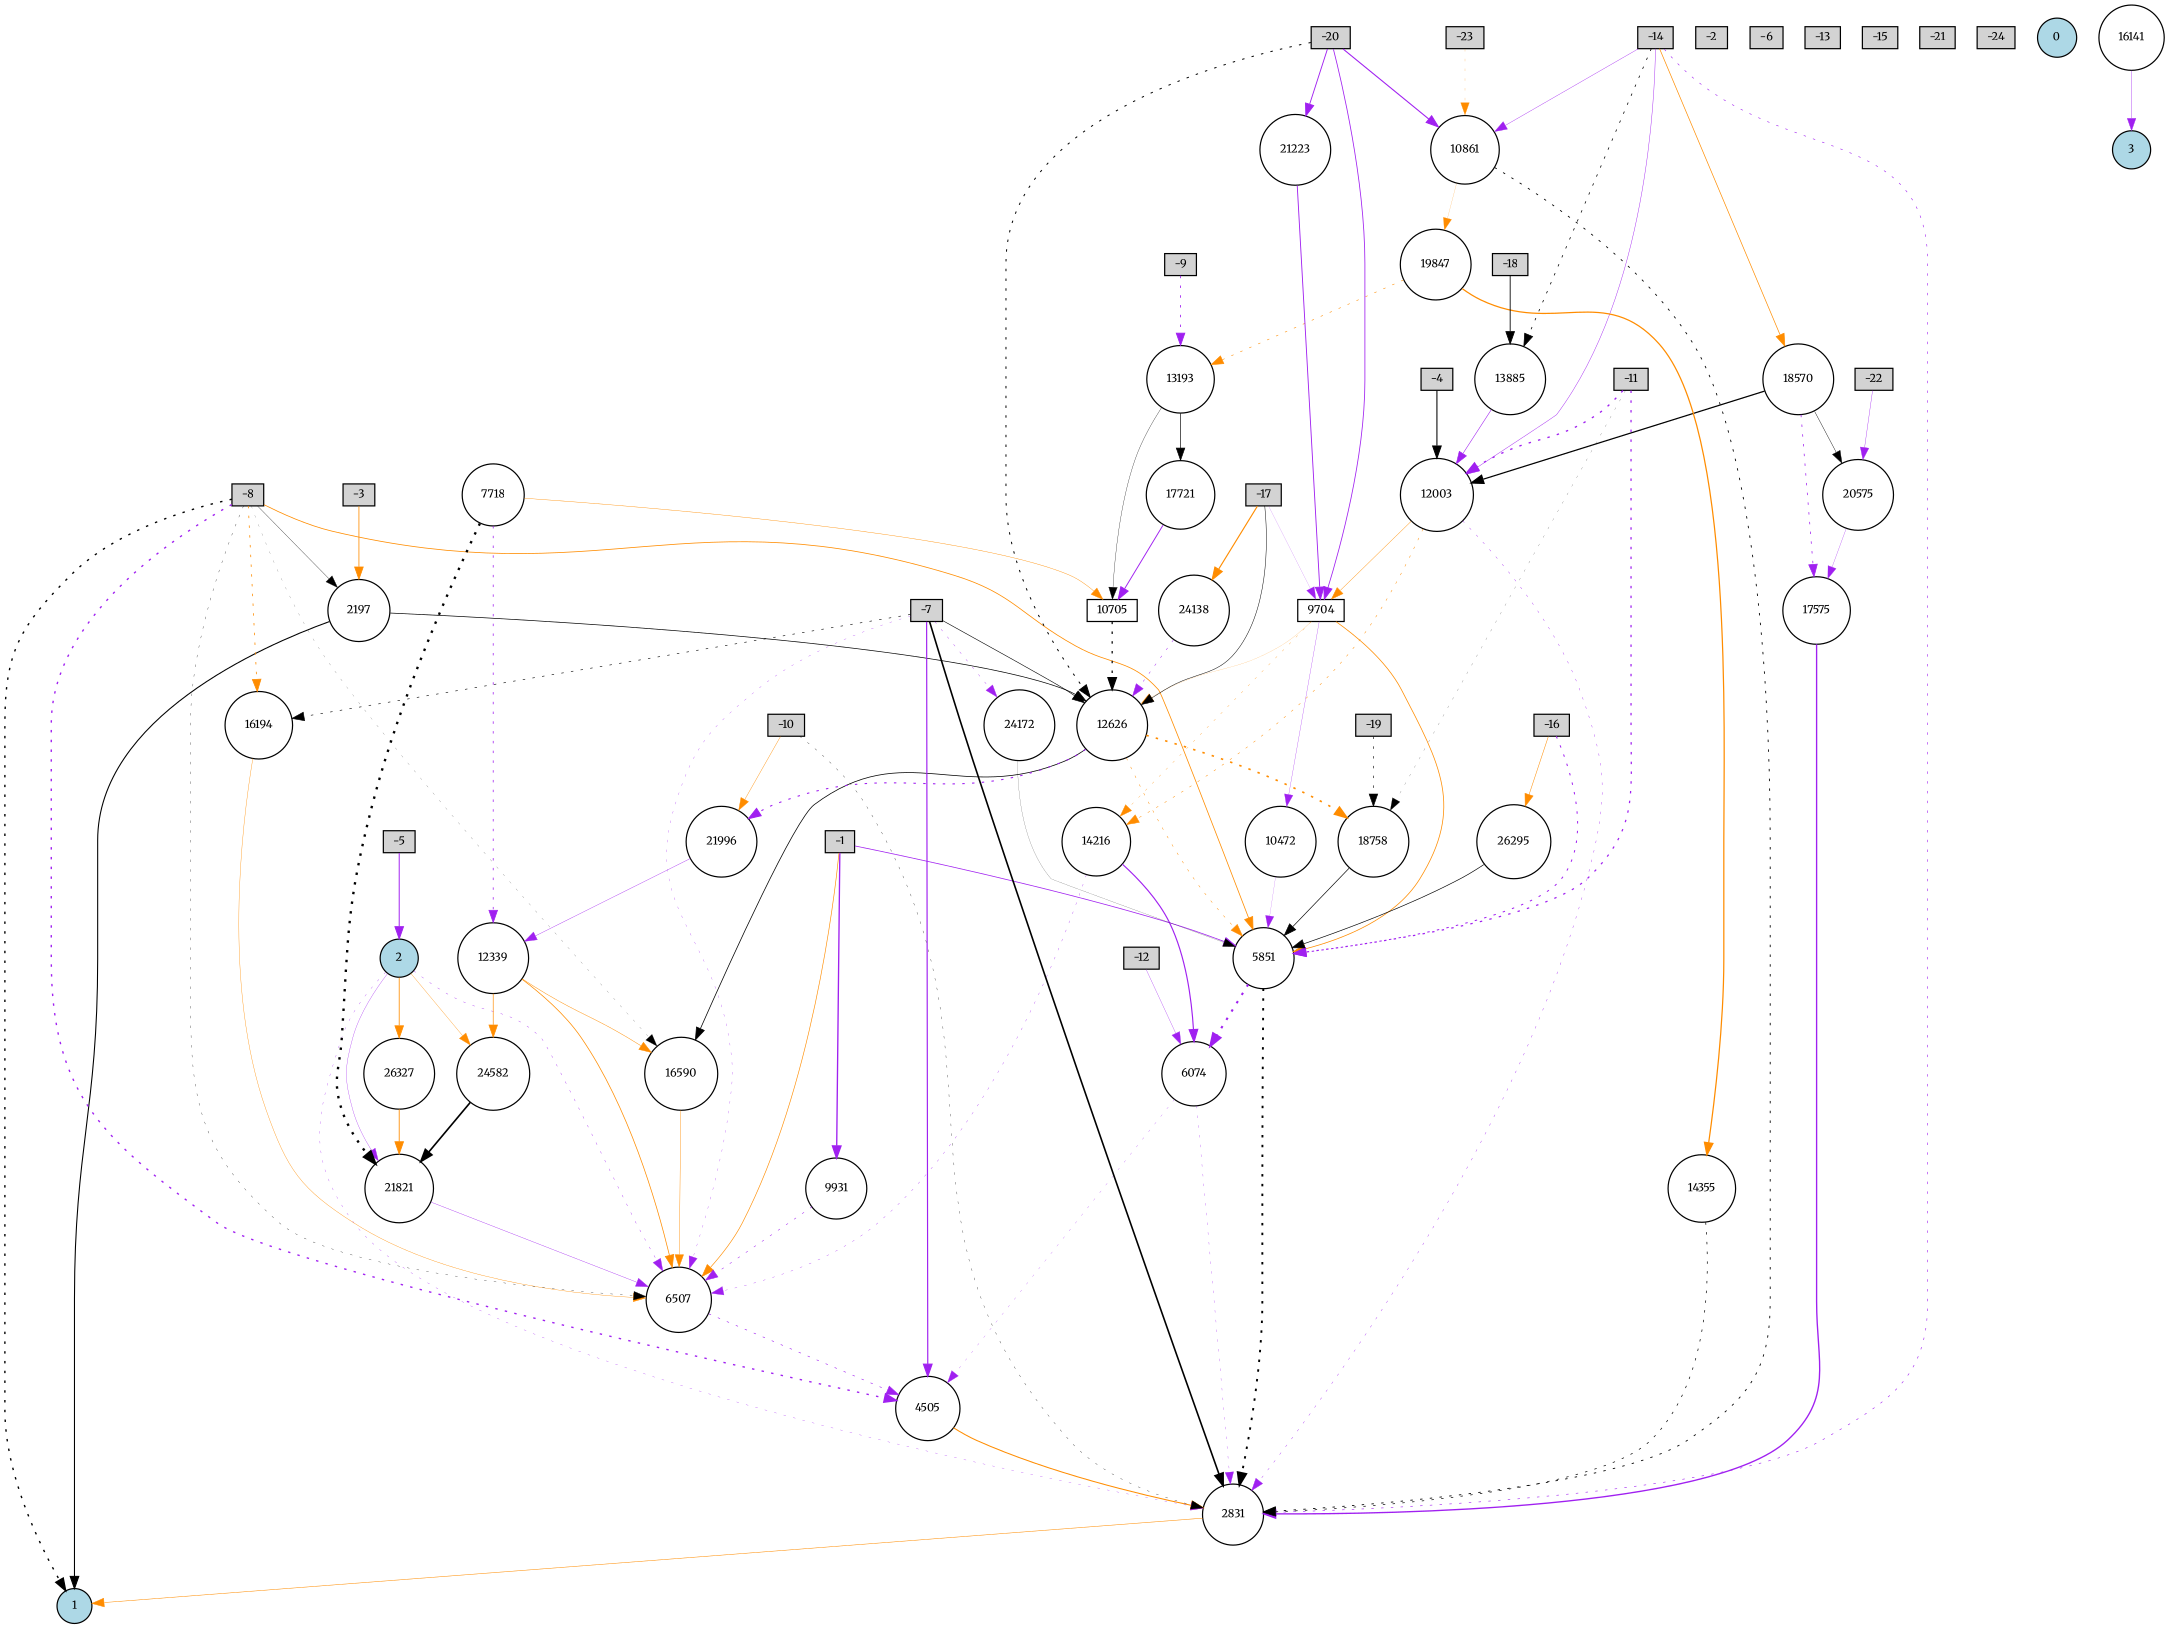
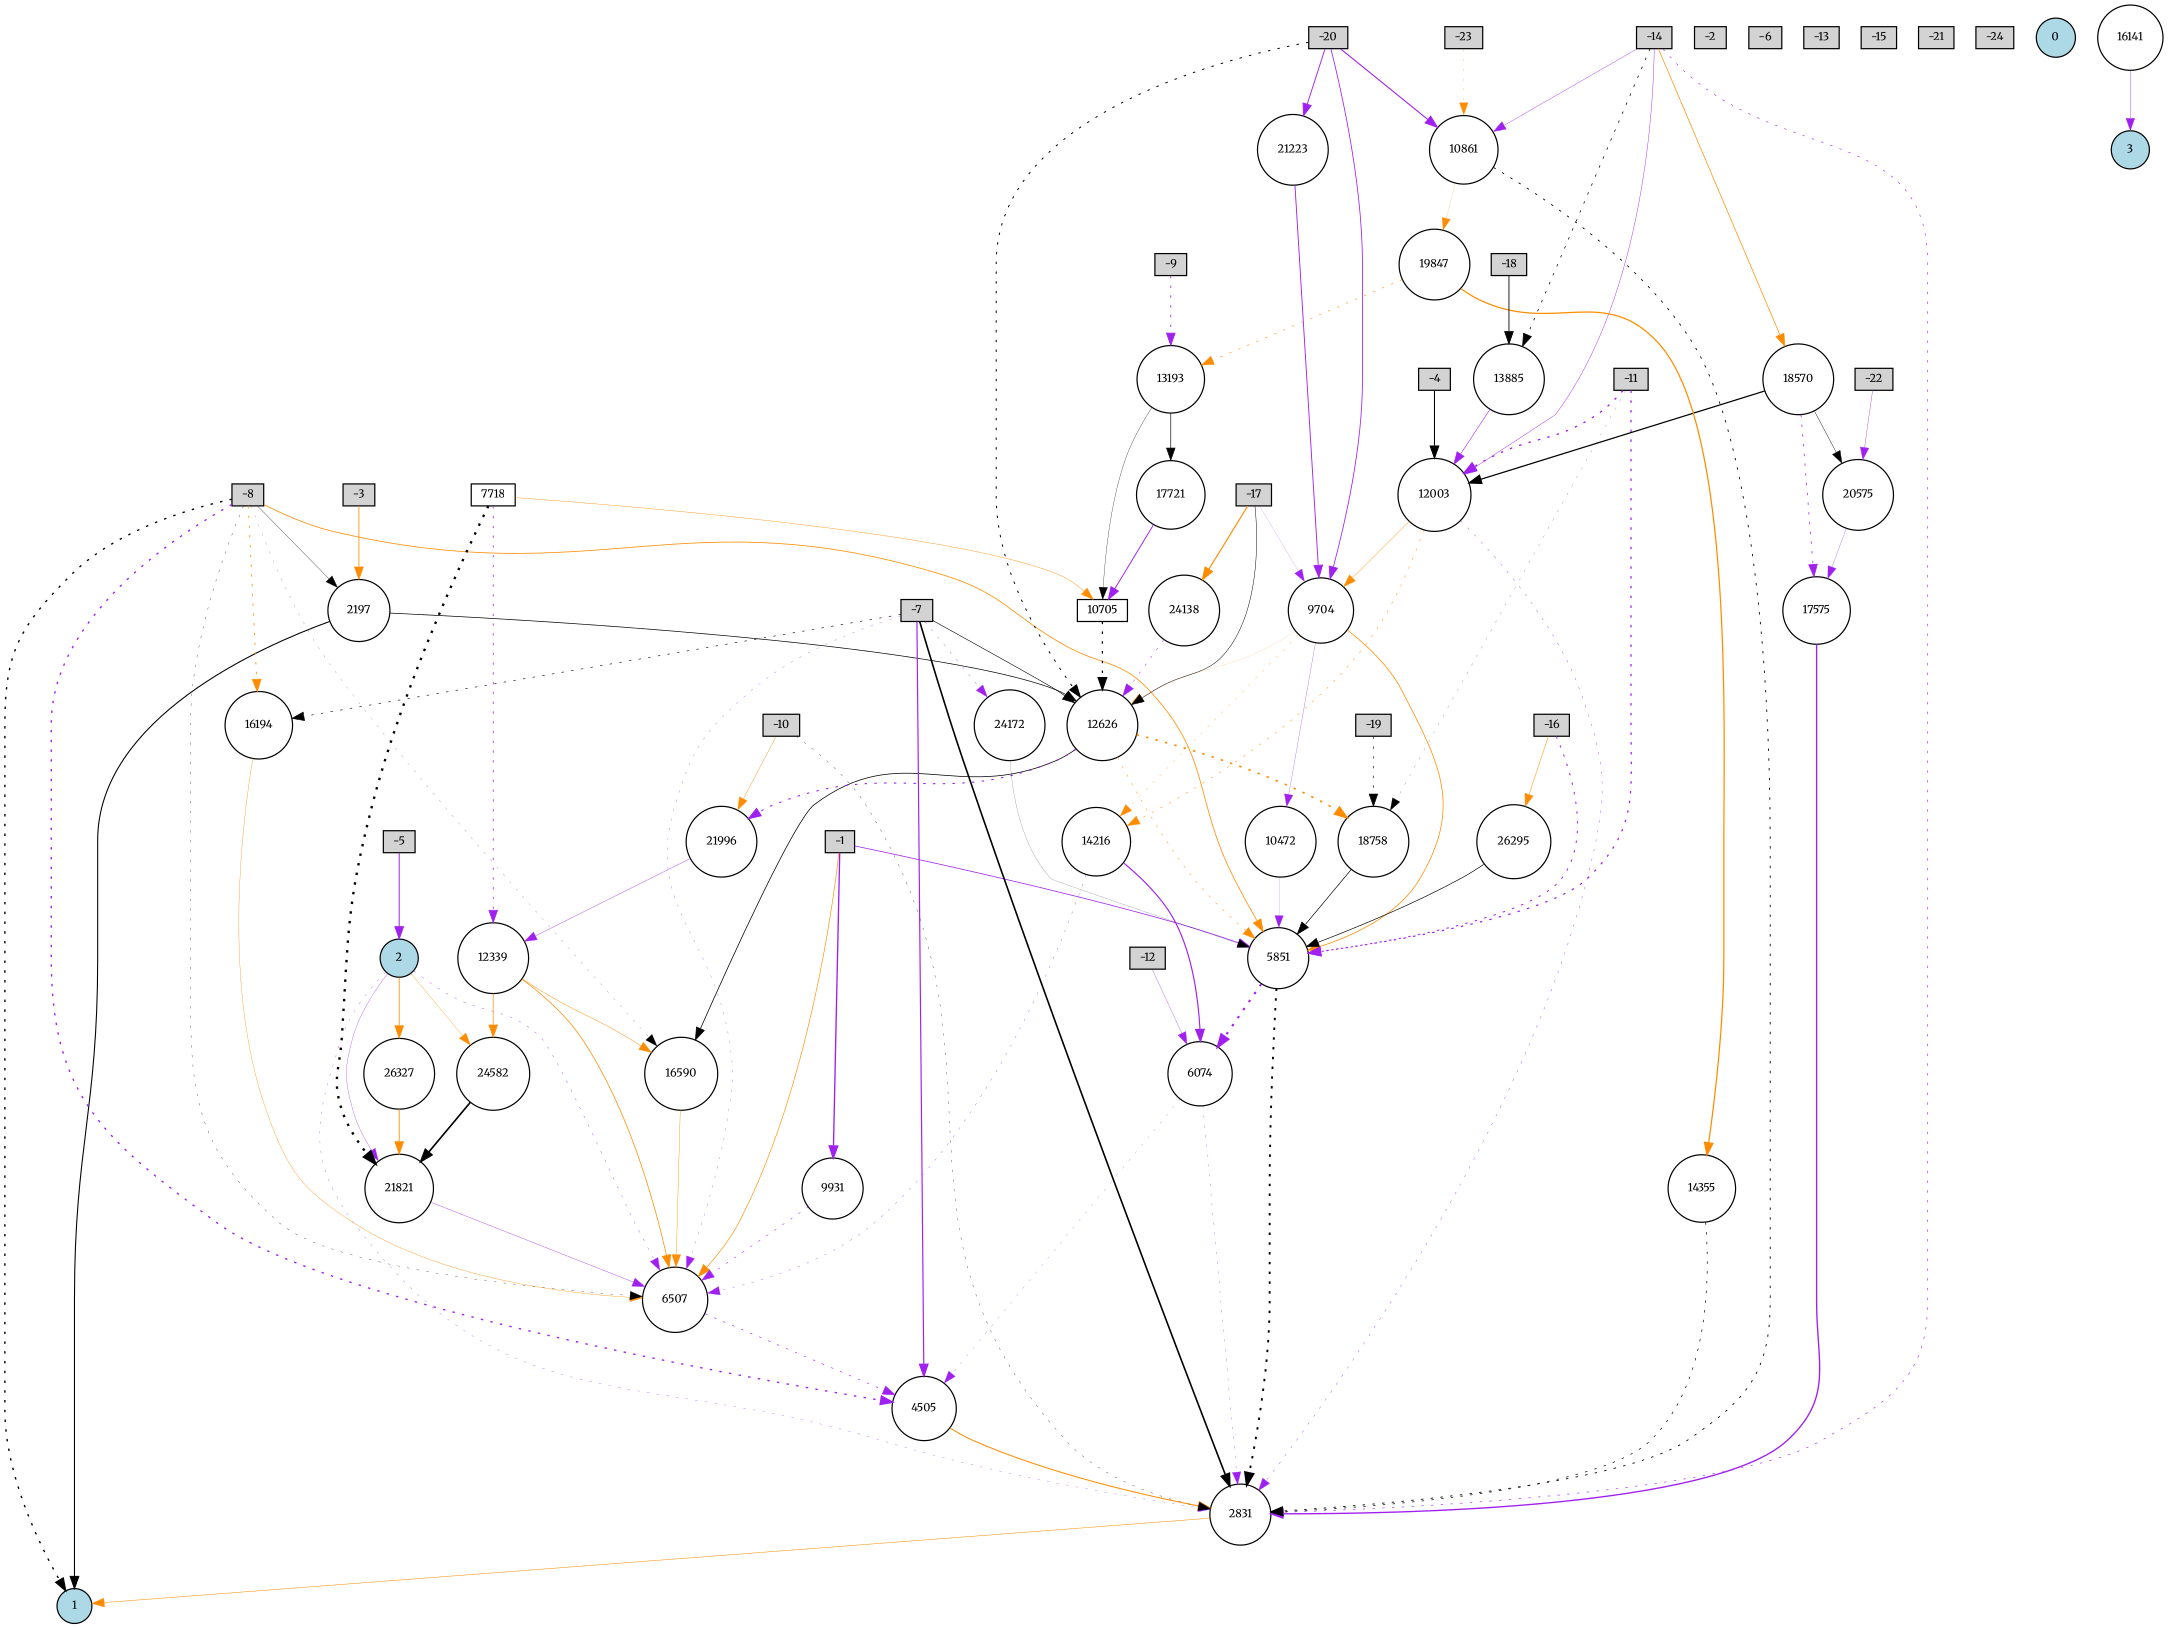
node "7718": shape circle -> box
node "9704": shape box -> circle
